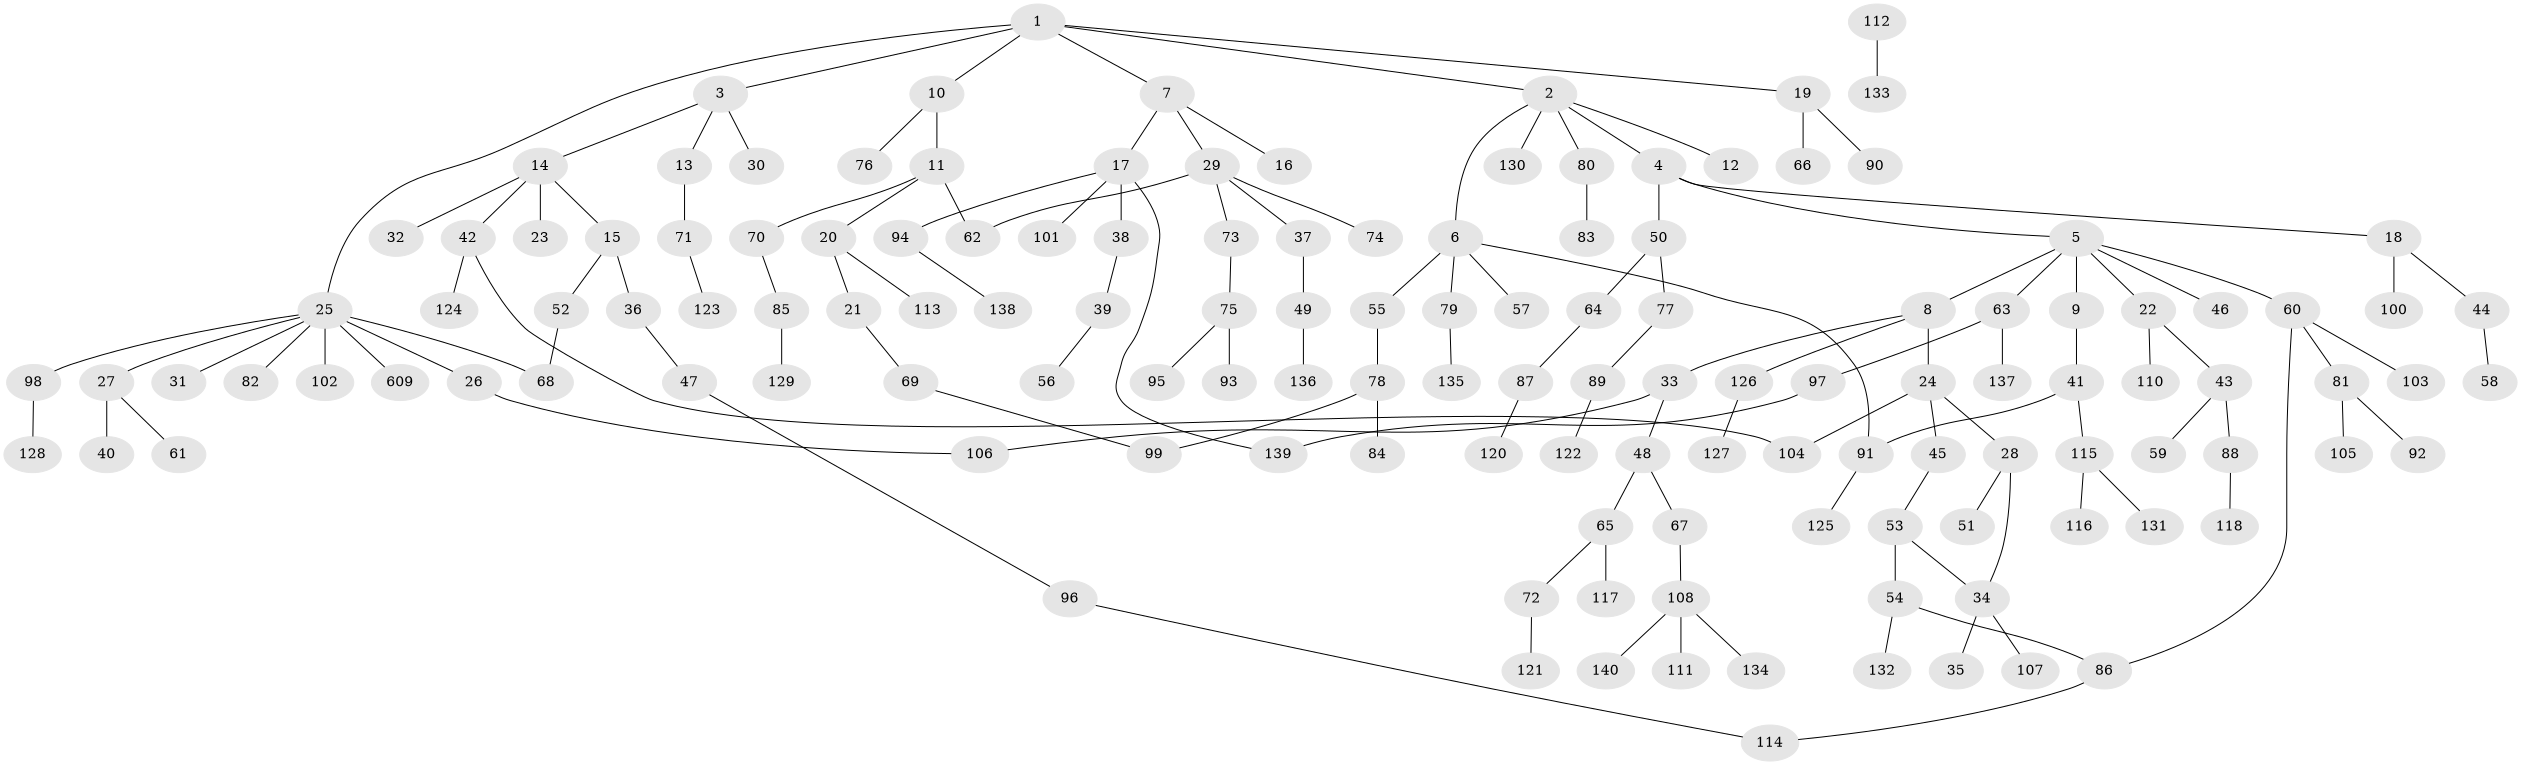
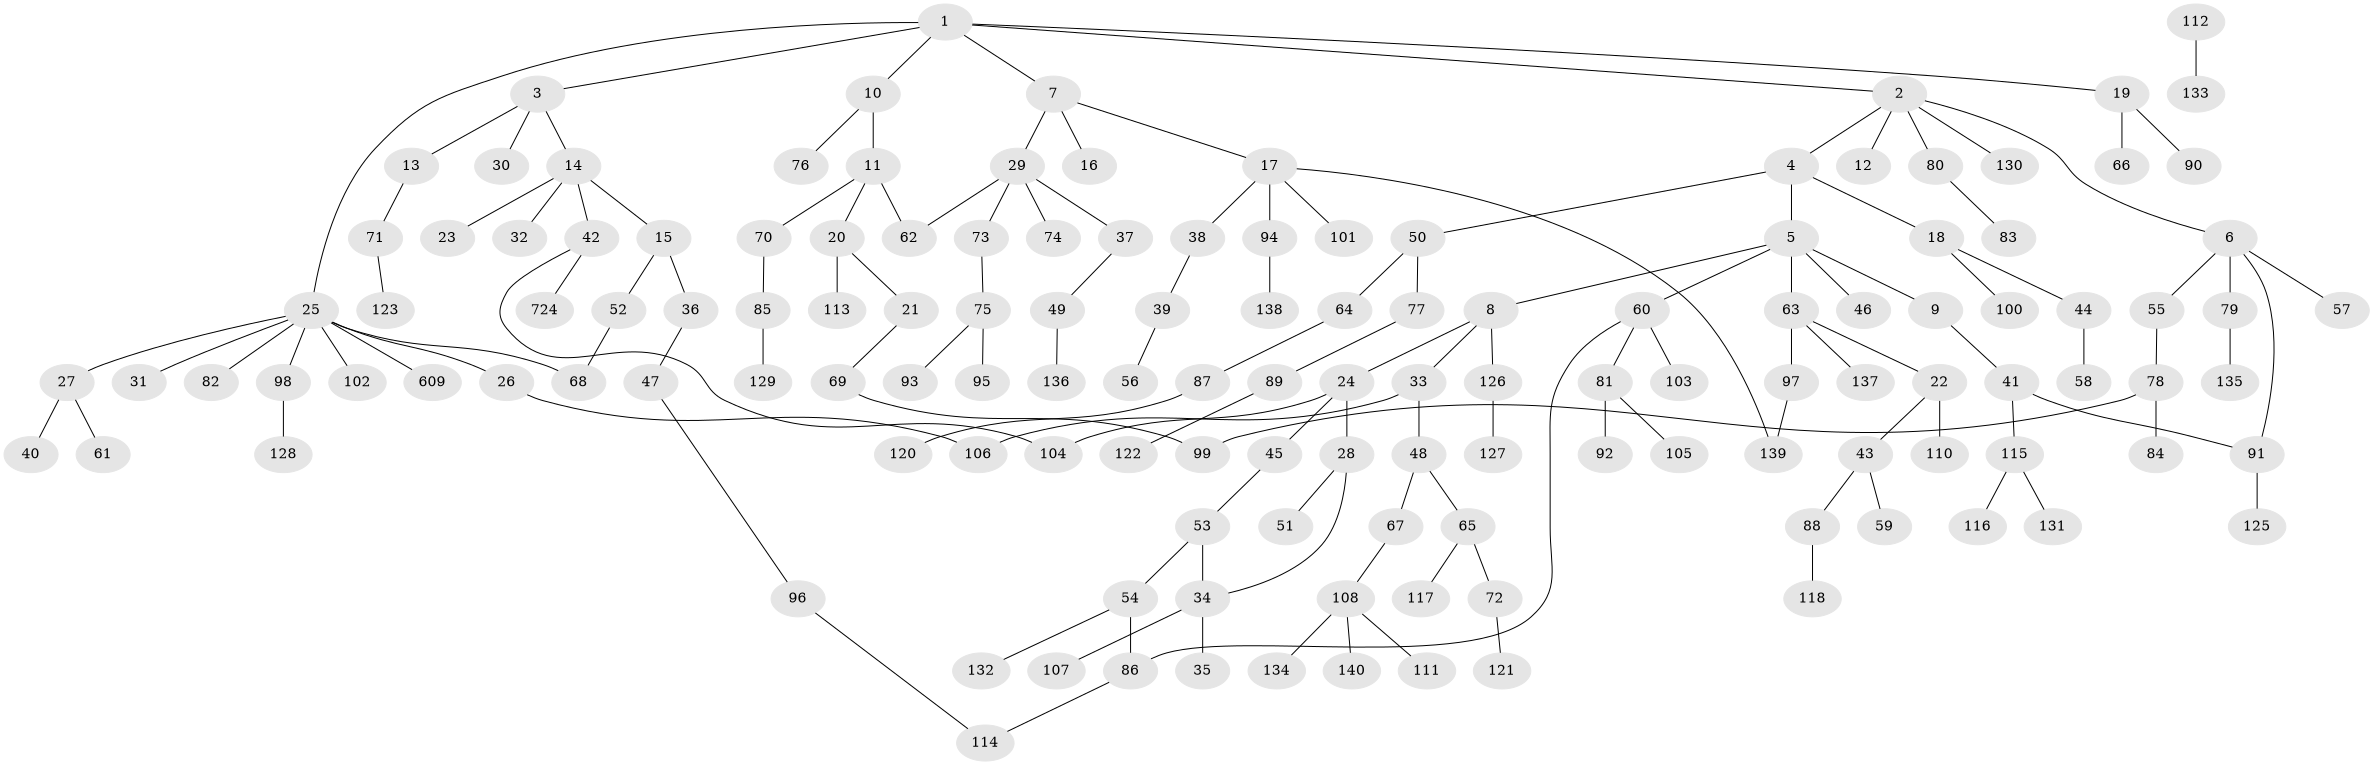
edge "5" -- "22": now "63" -- "22"
node "124": label "124" -> "724"
